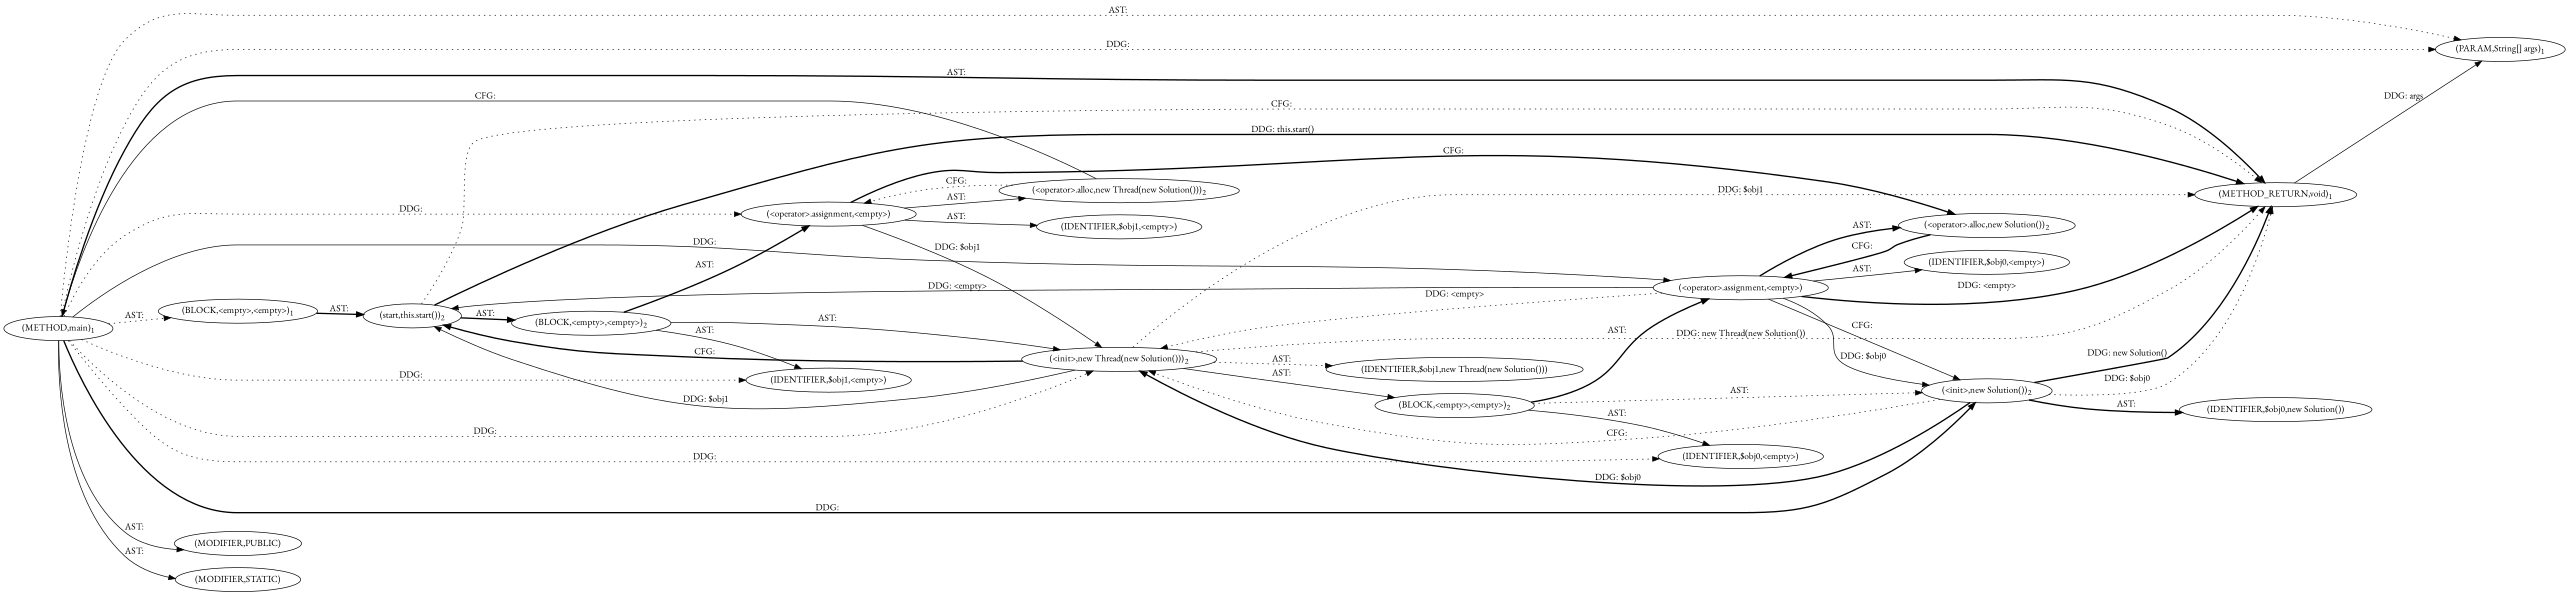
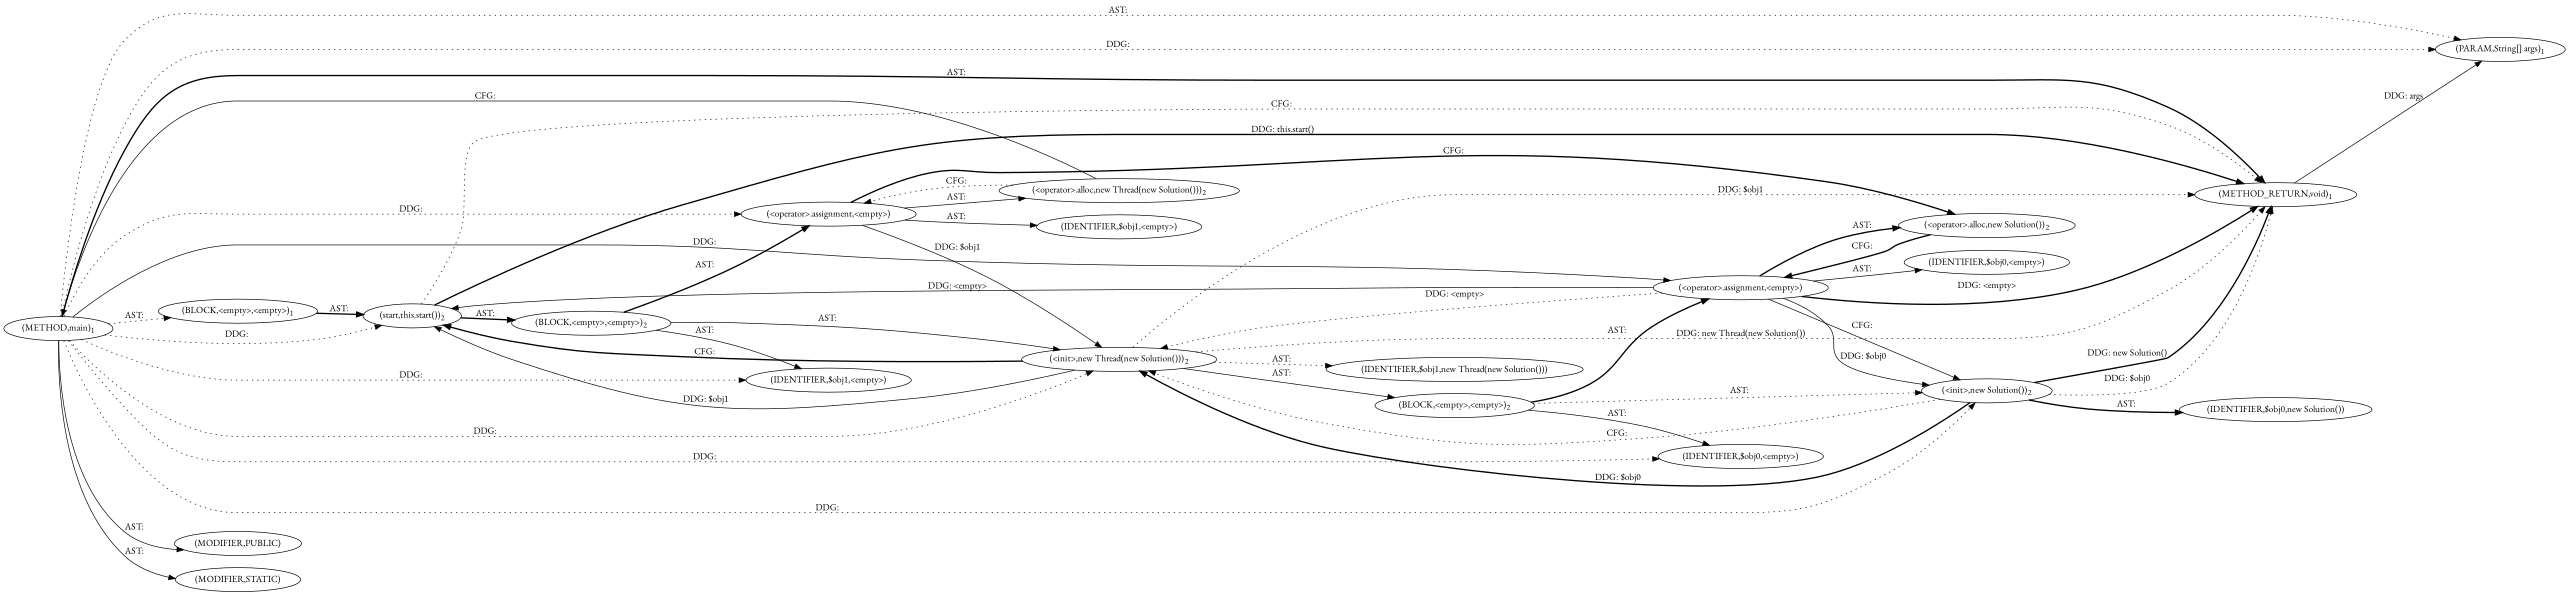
edge "(METHOD,main)" -> "(start,this.start())": added, label "DDG:"
edge "(METHOD,main)" -> "(<init>,new Solution())": style bold -> dotted
